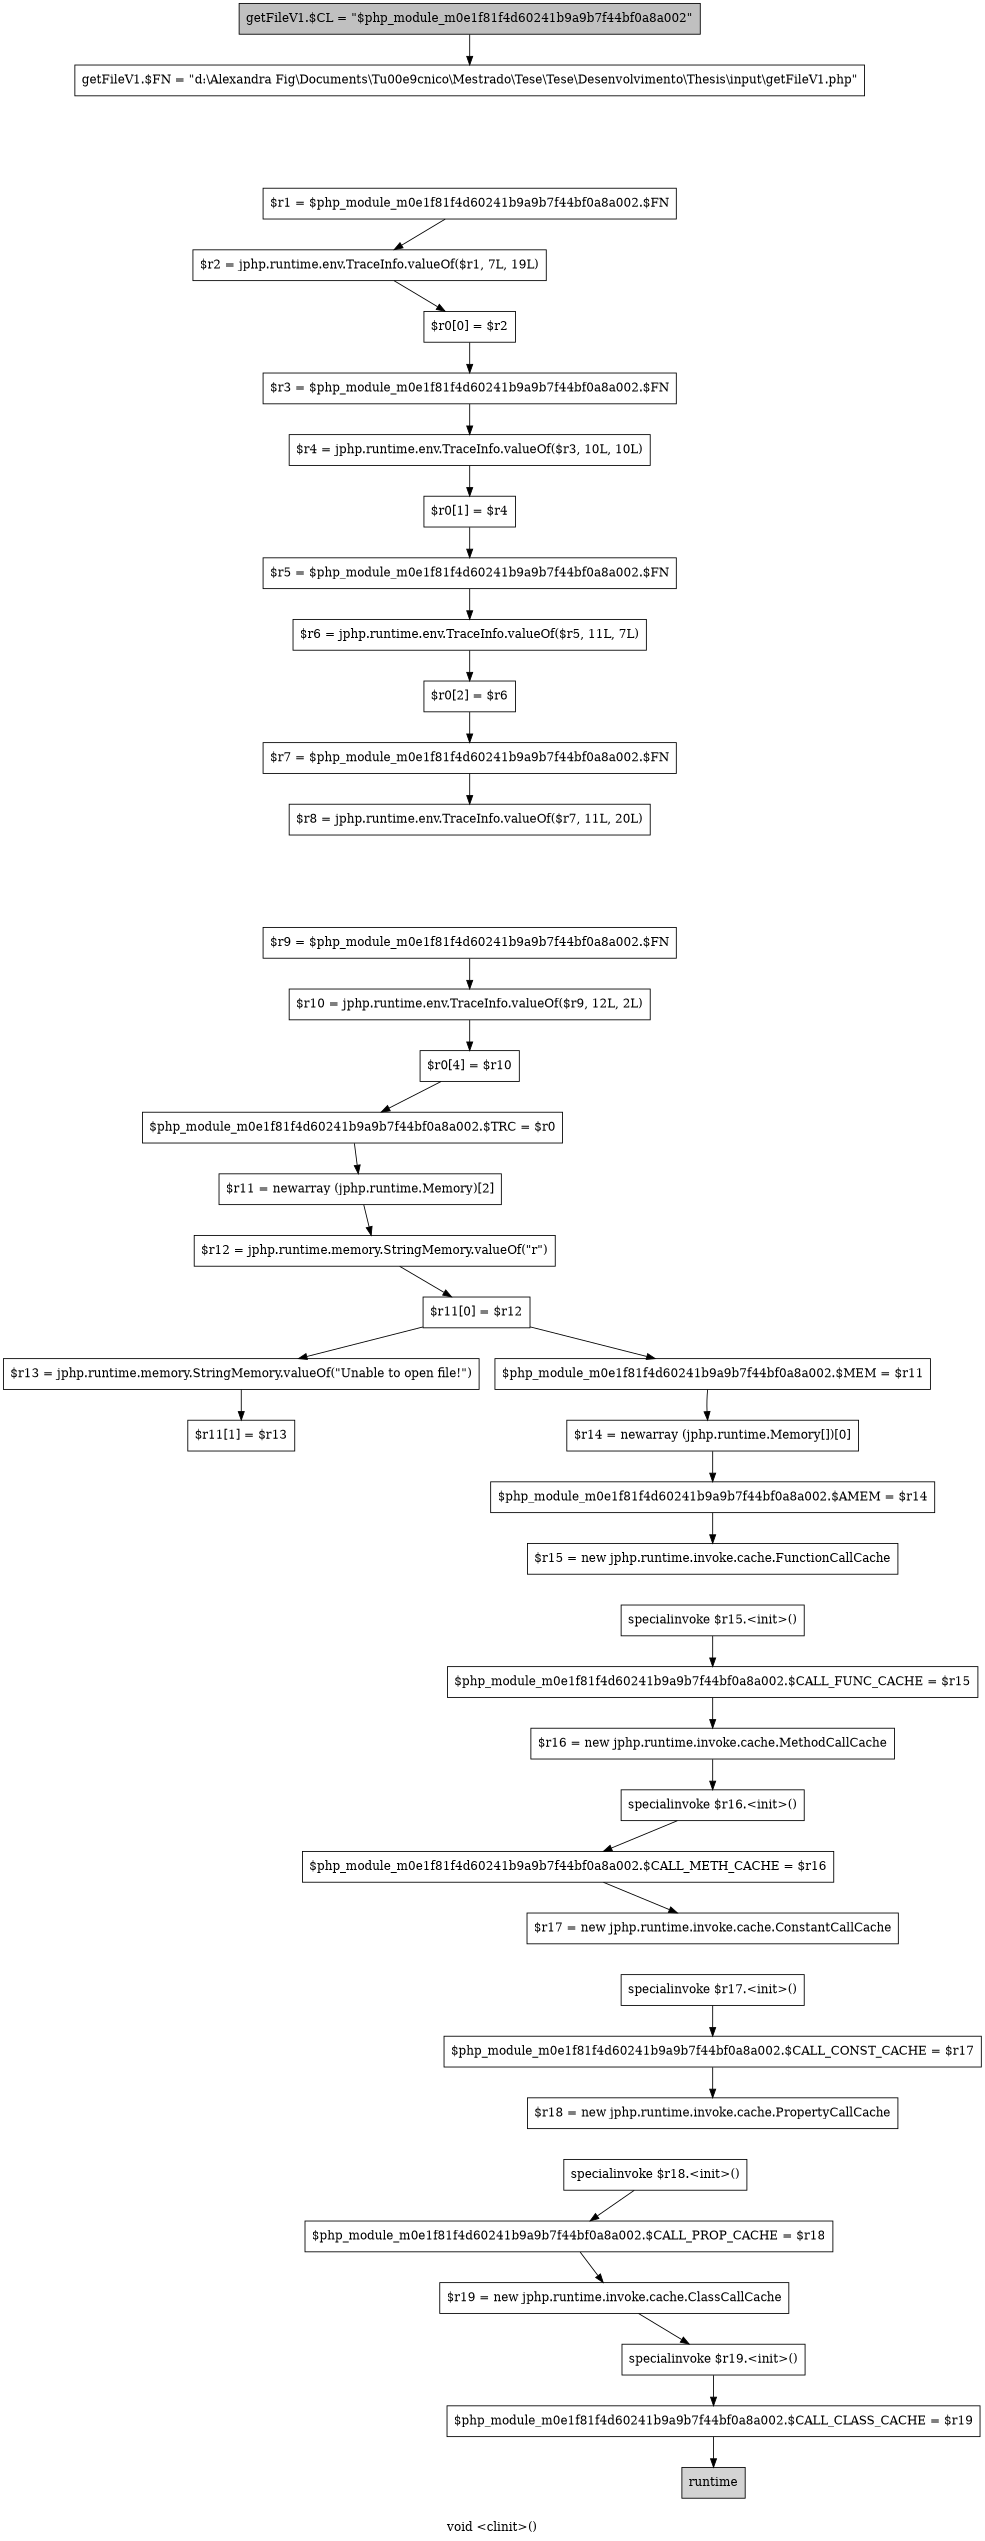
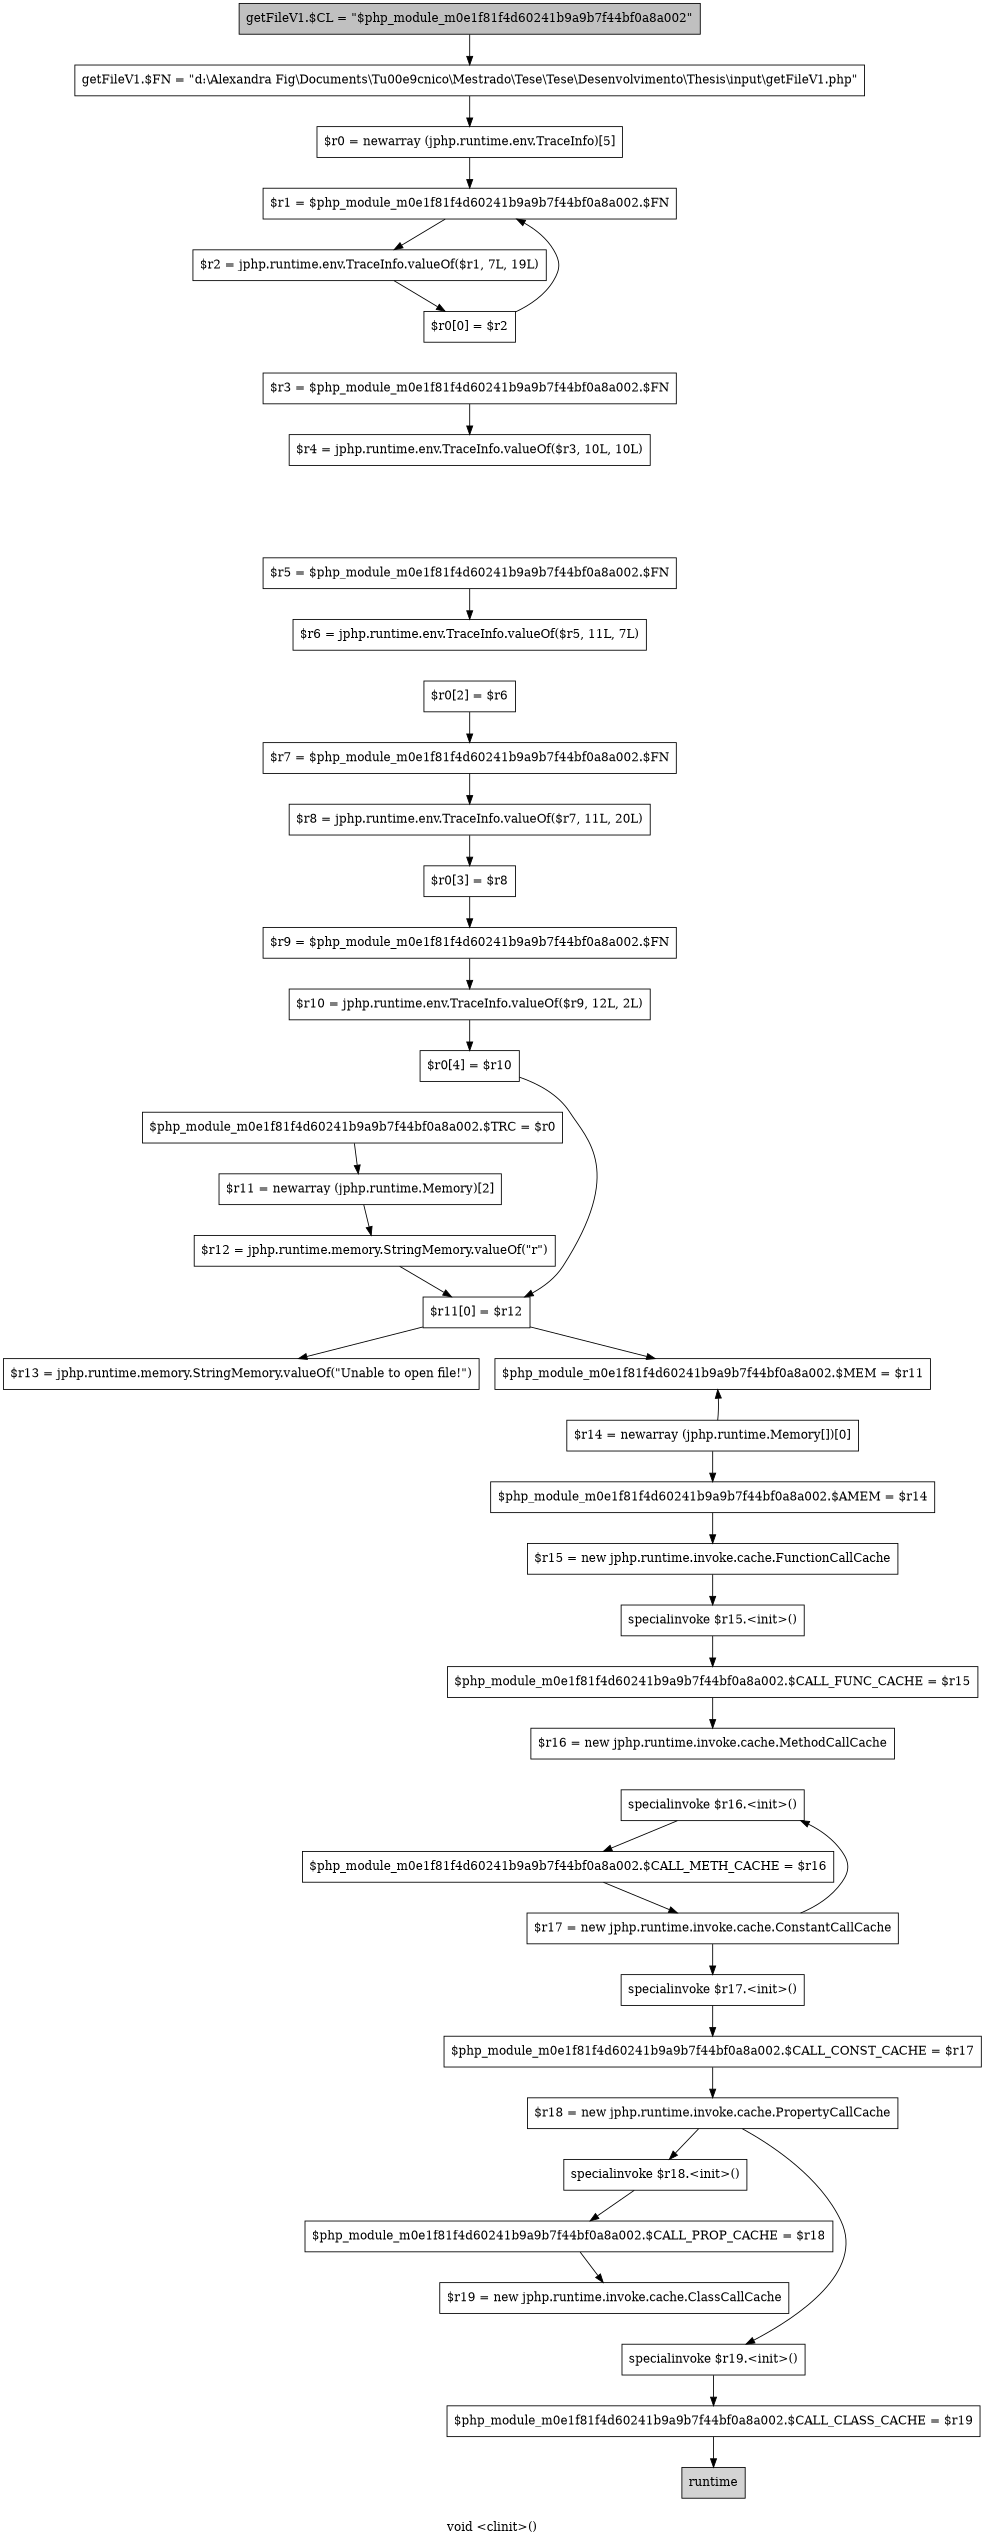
node "$r0 = newarray (jphp.runtime.env.TraceInfo)[5]": added
edge "$r0[0] = $r2" -> "$r3 = $php_module_m0e1f81f4d60241b9a9b7f44bf0a8a002.$FN": now "$r0[0] = $r2" -> "$r1 = $php_module_m0e1f81f4d60241b9a9b7f44bf0a8a002.$FN"
node "$r0[1] = $r4": removed
edge "$r6 = jphp.runtime.env.TraceInfo.valueOf($r5, 11L, 7L)" -> "$r0[2] = $r6": removed
node "$r0[3] = $r8": added
edge "$r0[4] = $r10" -> "$php_module_m0e1f81f4d60241b9a9b7f44bf0a8a002.$TRC = $r0": now "$r0[4] = $r10" -> "$r11[0] = $r12"
edge "$php_module_m0e1f81f4d60241b9a9b7f44bf0a8a002.$MEM = $r11" -> "$r14 = newarray (jphp.runtime.Memory[])[0]": reversed
node "$r11[1] = $r13": removed
edge "$r15 = new jphp.runtime.invoke.cache.FunctionCallCache" -> "specialinvoke $r15.<init>()": added
edge "$r16 = new jphp.runtime.invoke.cache.MethodCallCache" -> "specialinvoke $r16.<init>()": now "$r17 = new jphp.runtime.invoke.cache.ConstantCallCache" -> "specialinvoke $r16.<init>()"
edge "$r17 = new jphp.runtime.invoke.cache.ConstantCallCache" -> "specialinvoke $r17.<init>()": added
edge "$r18 = new jphp.runtime.invoke.cache.PropertyCallCache" -> "specialinvoke $r18.<init>()": added
edge "$r19 = new jphp.runtime.invoke.cache.ClassCallCache" -> "specialinvoke $r19.<init>()": now "$r18 = new jphp.runtime.invoke.cache.PropertyCallCache" -> "specialinvoke $r19.<init>()"
